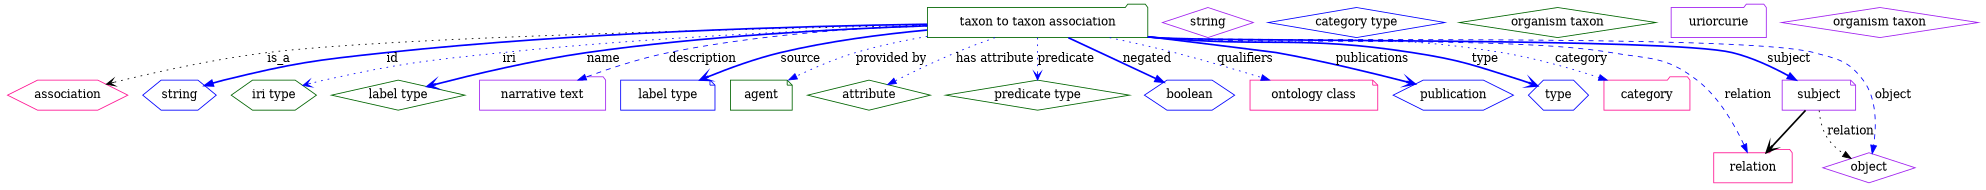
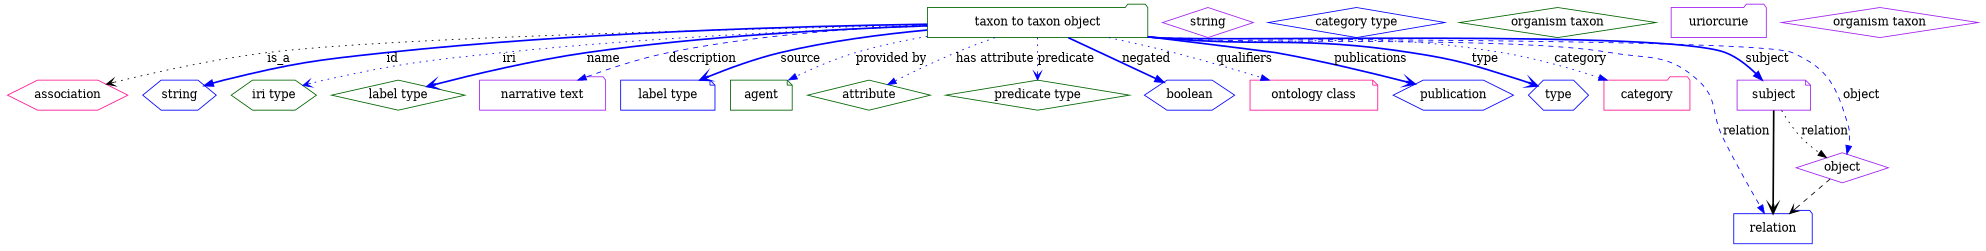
node "taxon to taxon association": label "taxon to taxon association" -> "taxon to taxon object"
node "relation": color deeppink -> blue
edge "object" -> "relation": added
